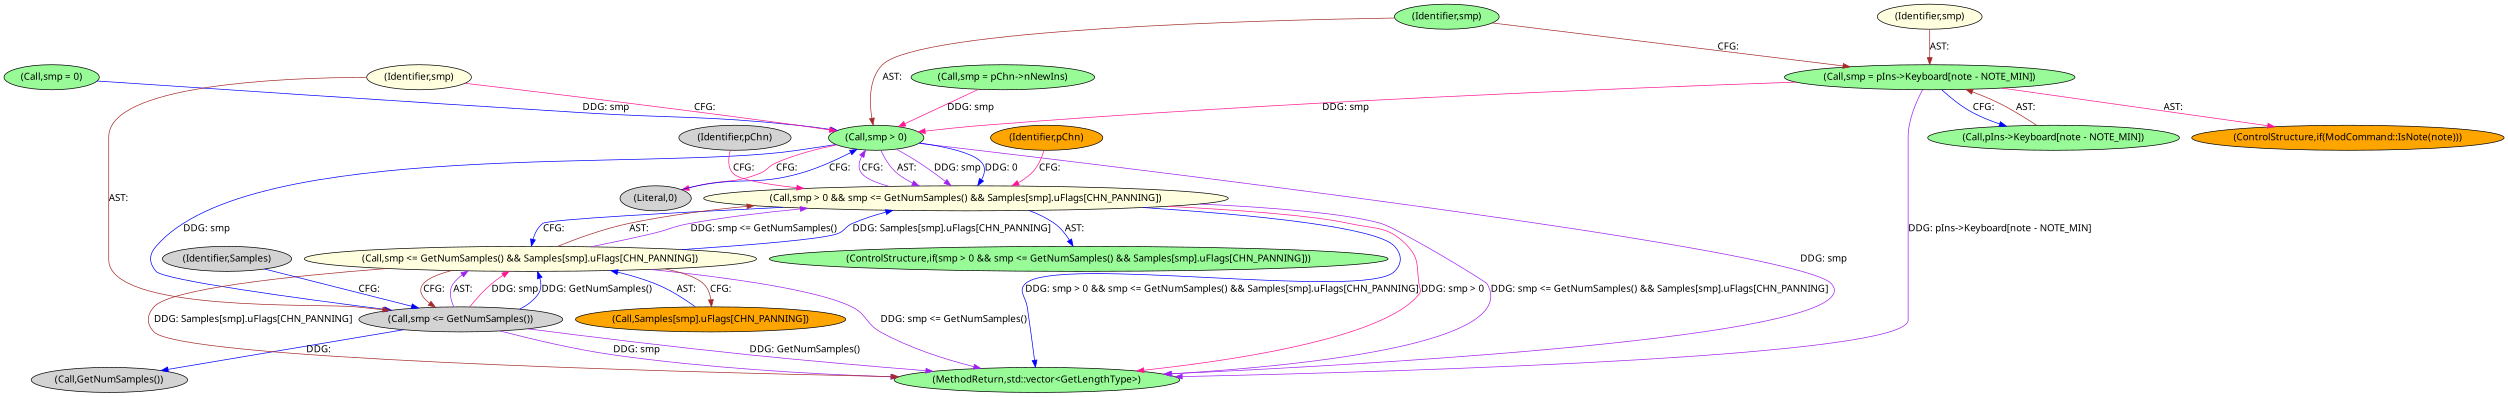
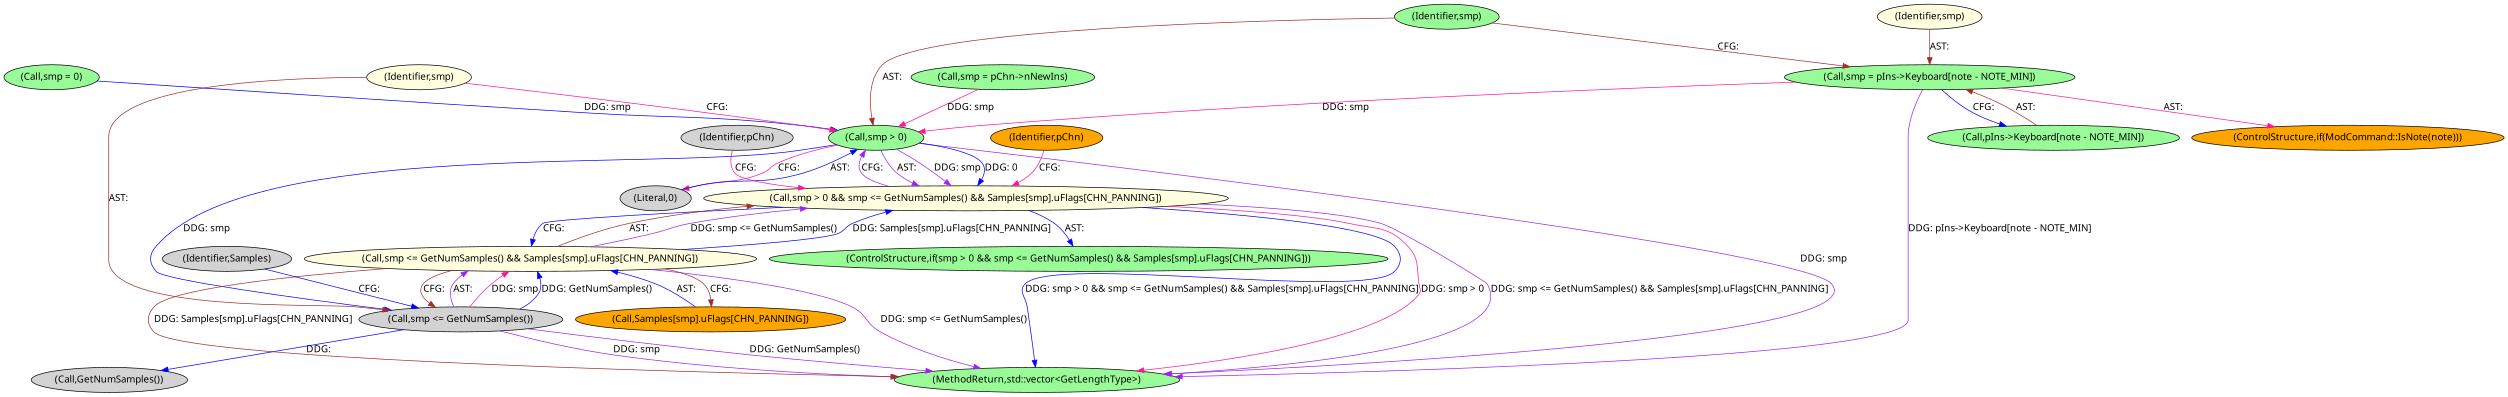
edge "(Literal,0)" -> "(Call,smp > 0)": label "CFG: " -> "AST: "
